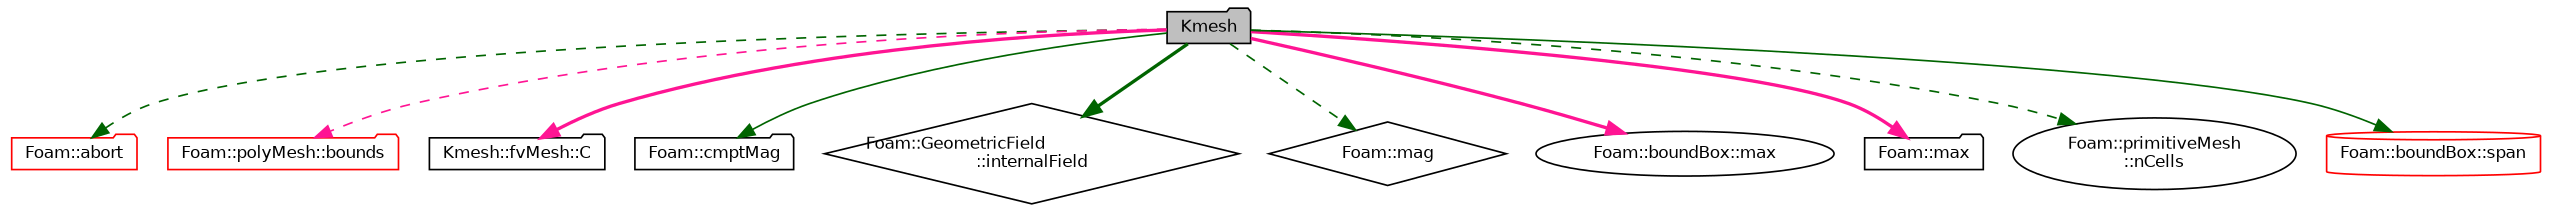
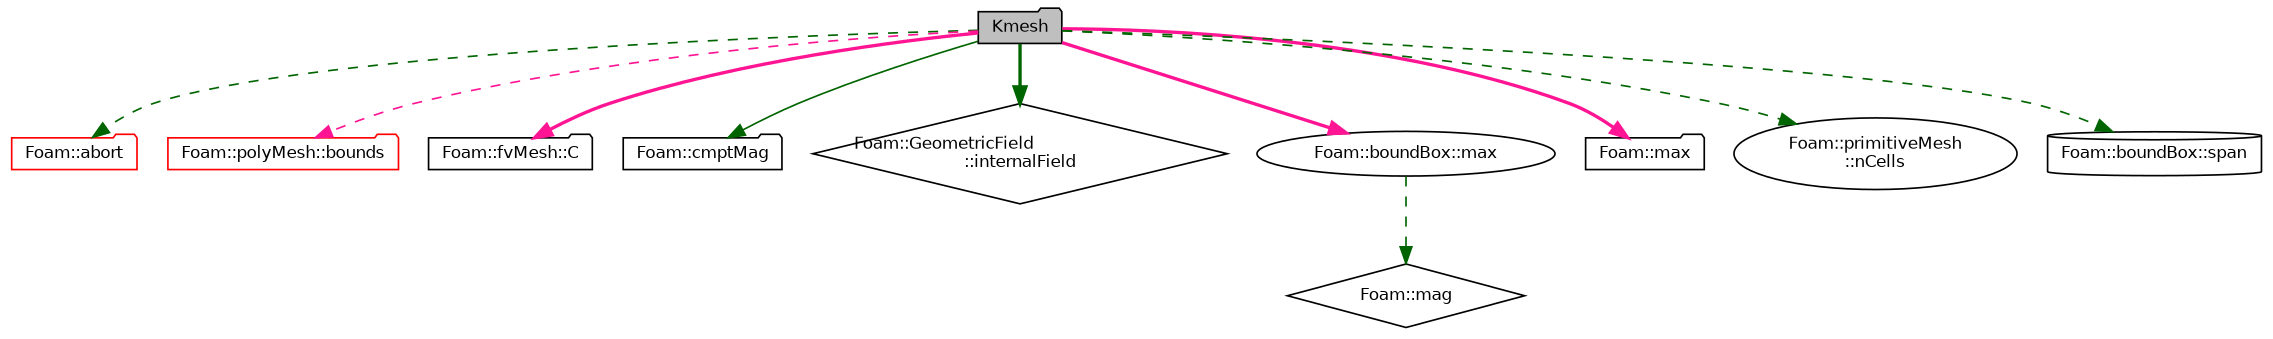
edge "Kmesh" -> "Foam::boundBox::span": style solid -> dashed
edge "Kmesh" -> "Foam::mag": now "Foam::boundBox::max" -> "Foam::mag"
node "Kmesh::fvMesh::C": label "Kmesh::fvMesh::C" -> "Foam::fvMesh::C"
node "Foam::boundBox::span": color red -> black
